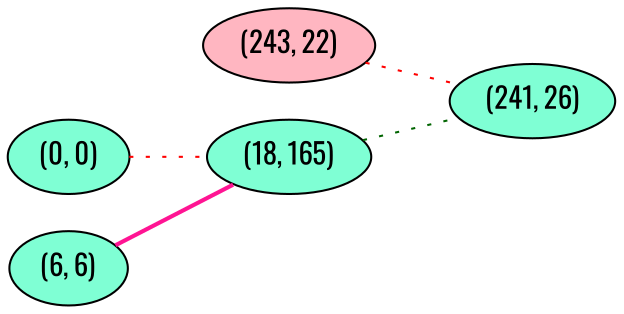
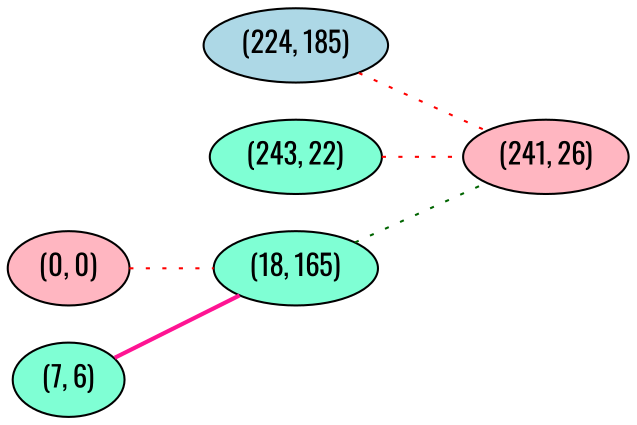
node "(243, 22)": fillcolor lightpink -> aquamarine
node "(224, 185)": added
node "(241, 26)": fillcolor aquamarine -> lightpink
node "(0, 0)": fillcolor aquamarine -> lightpink
node "(6, 6)": label "(6, 6)" -> "(7, 6)"
